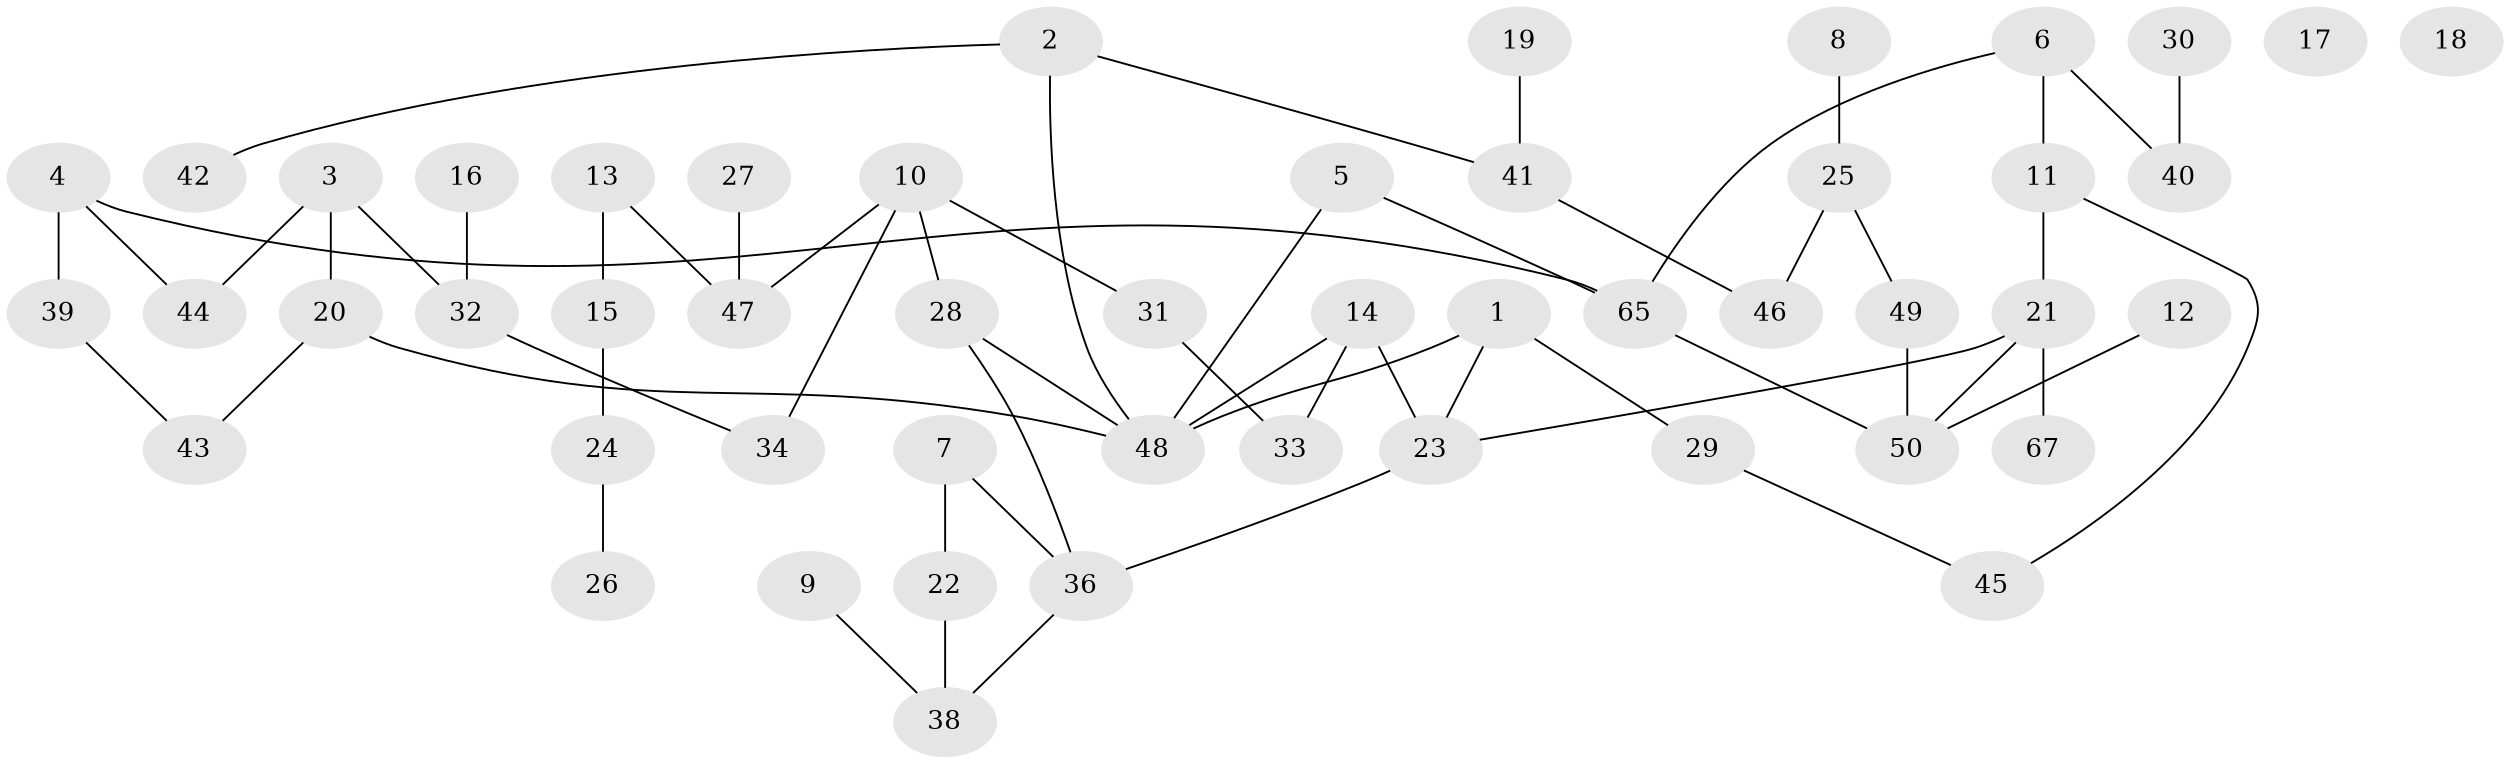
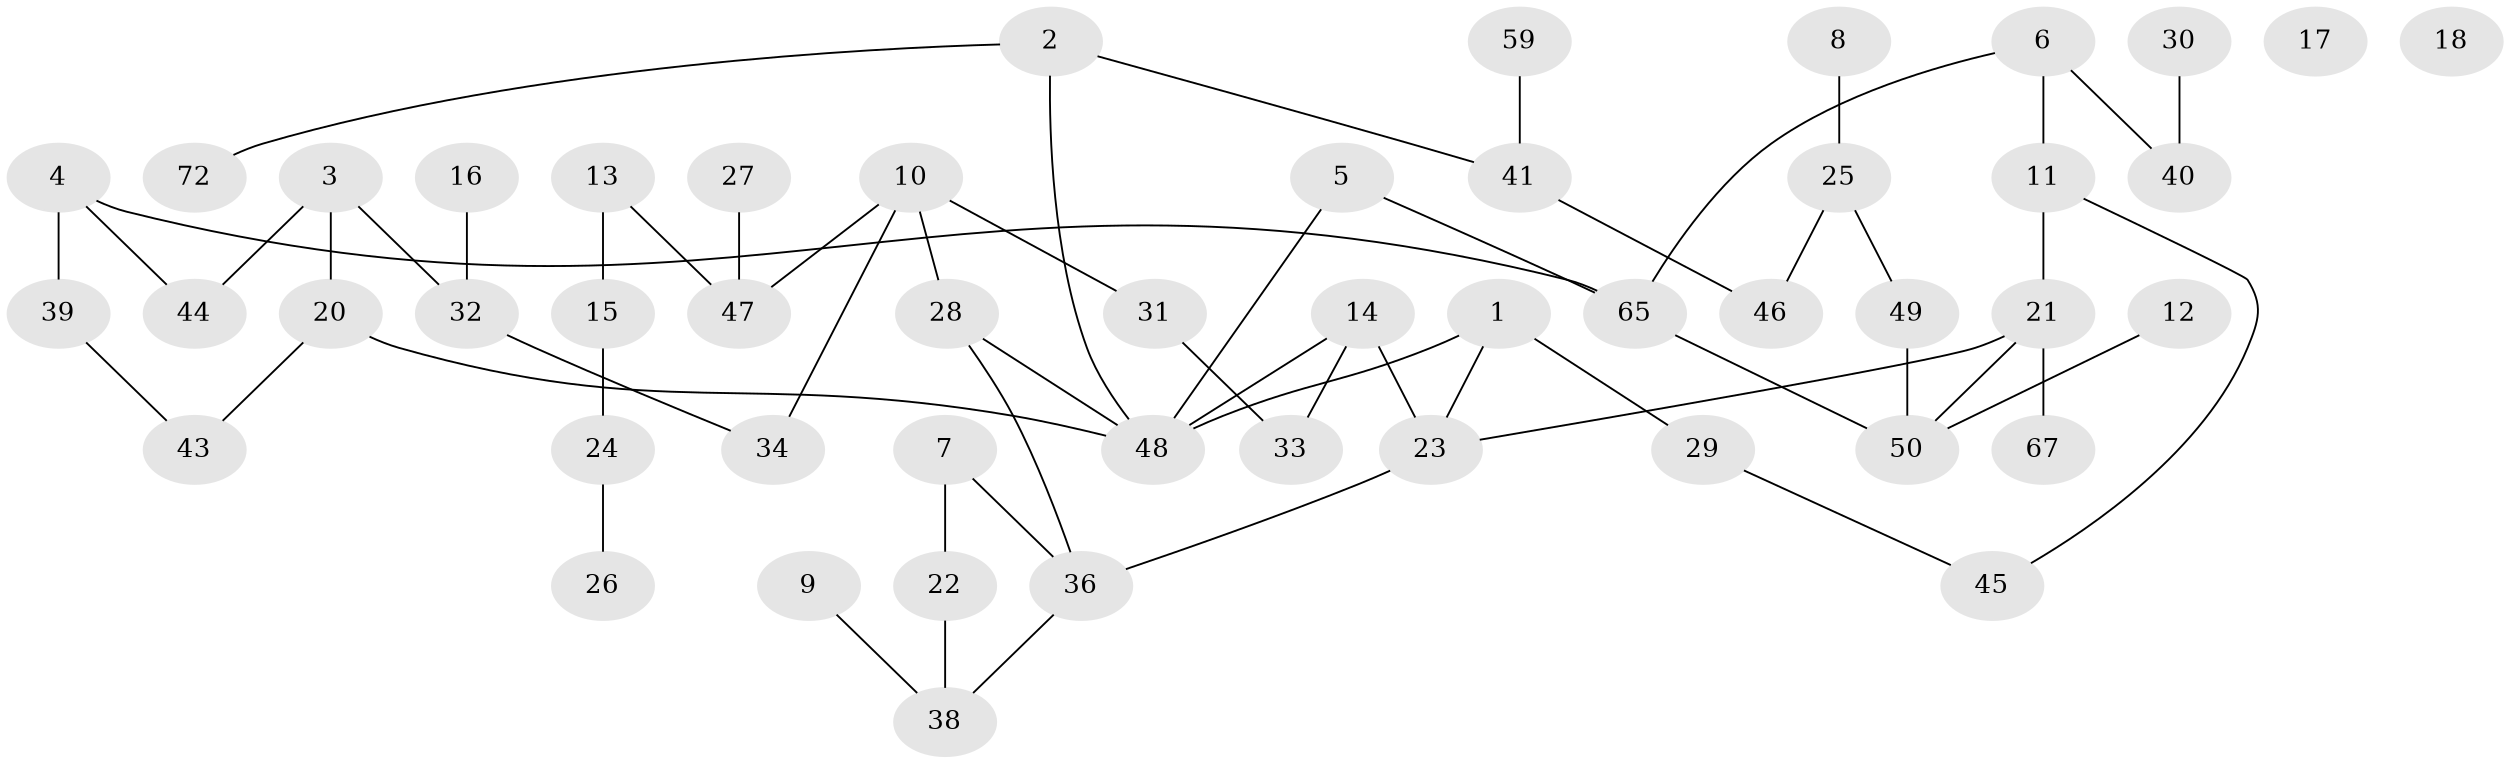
node "19": label "19" -> "59"
node "42": label "42" -> "72"
